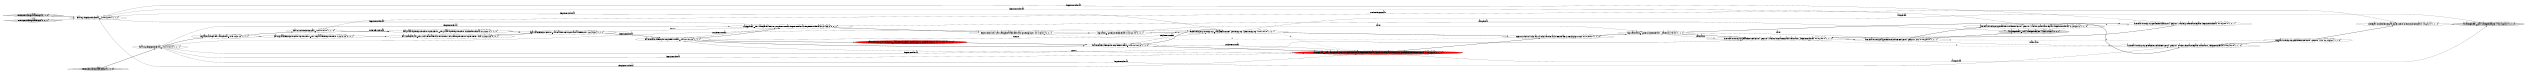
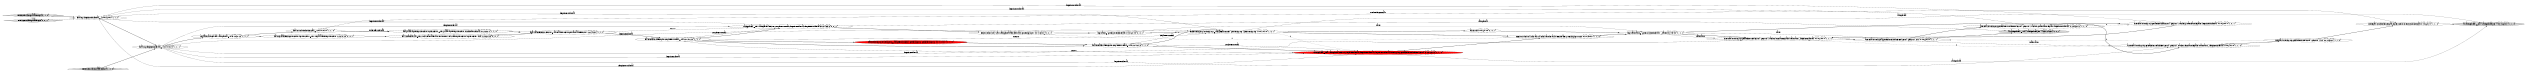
node "task.invoke()@@@18@@@['0', '0', '1']": added
edge "final long sleepTimeOutsideMail = 42@@@3@@@['1', '1', '1']" -> "final long sleepTimeInsideMail = 44@@@4@@@['1', '1', '1']": added
